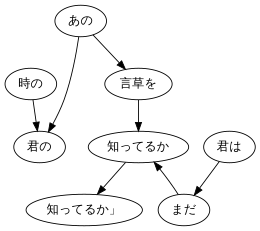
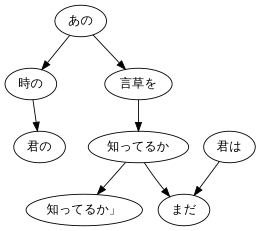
edge "あの" -> "君の": now "あの" -> "時の"
edge "まだ" -> "知ってるか": reversed
